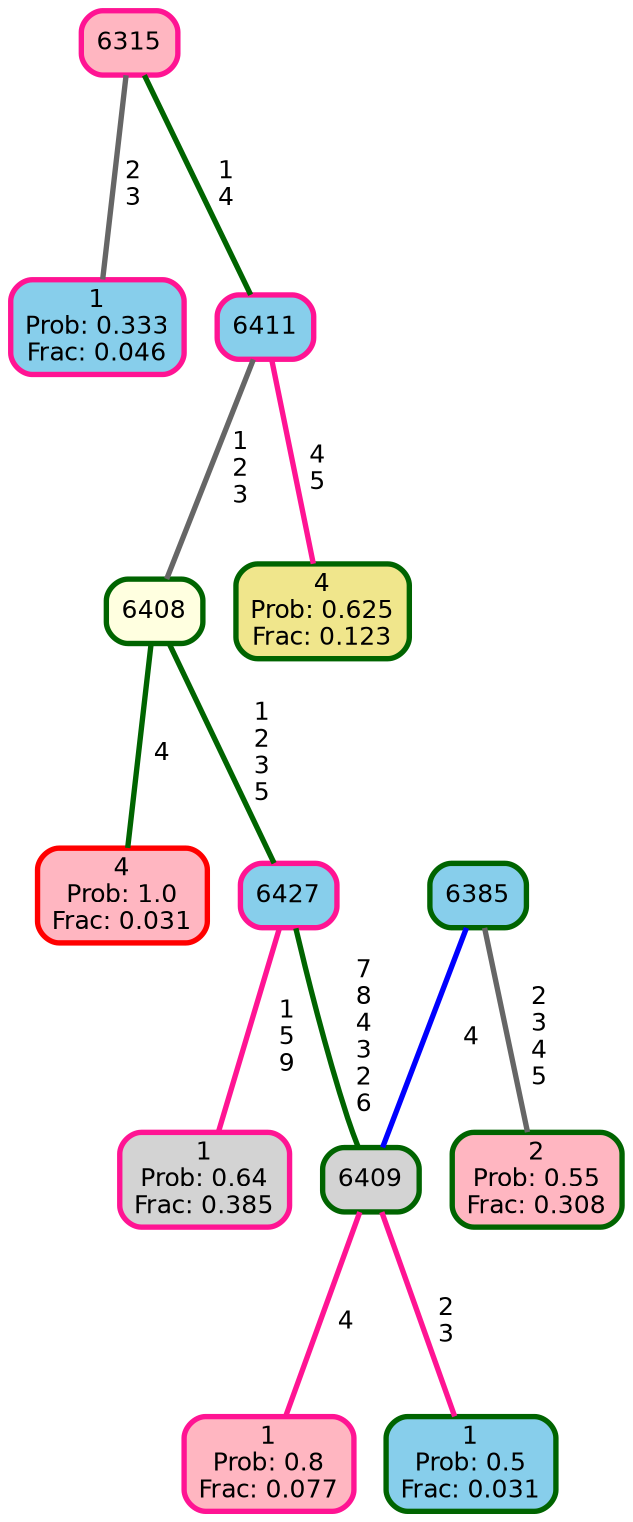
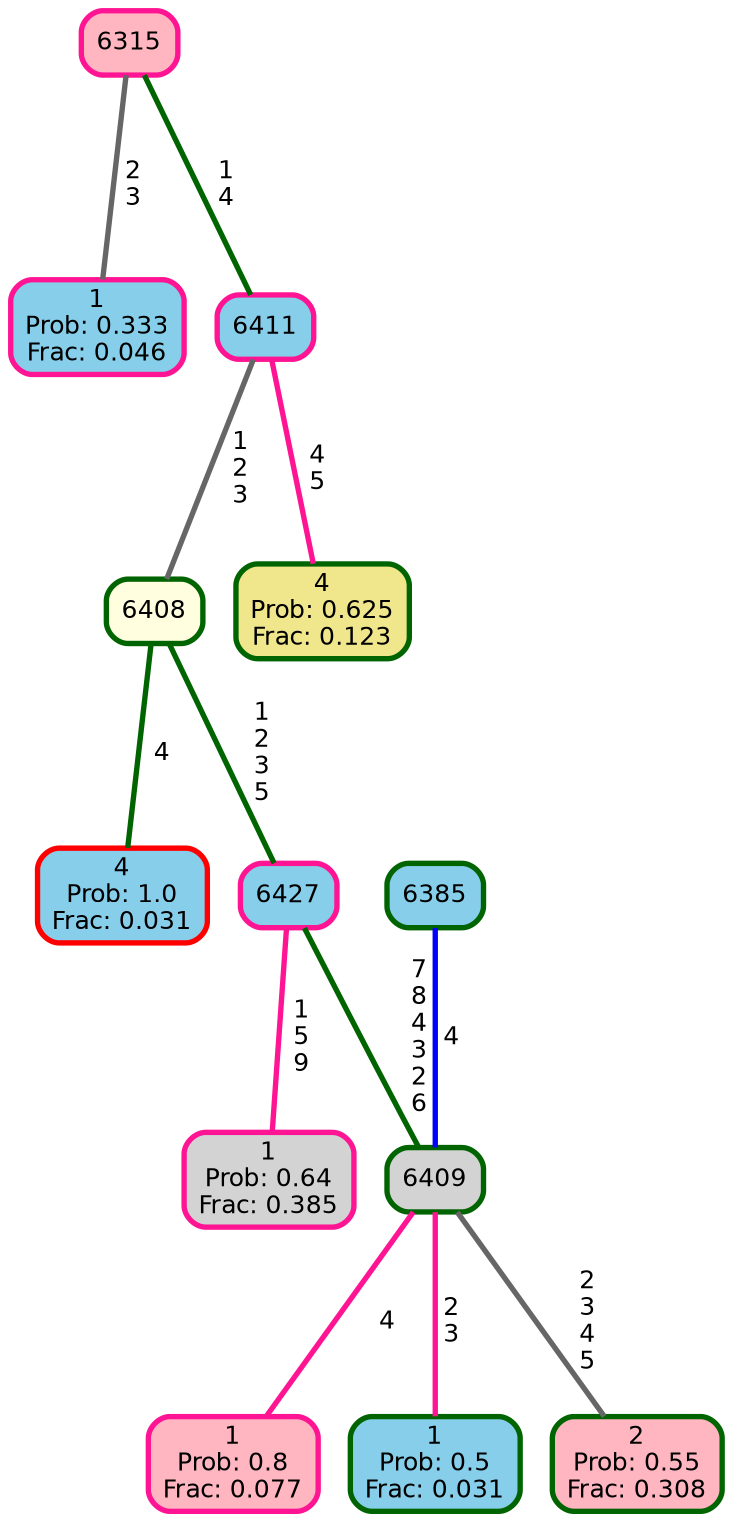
node "4 Prob: 1.0 Frac: 0.031": fillcolor lightpink -> skyblue
edge "6385" -- "2 Prob: 0.55 Frac: 0.308": now "6409" -- "2 Prob: 0.55 Frac: 0.308"
